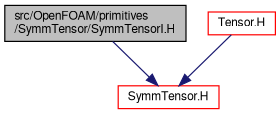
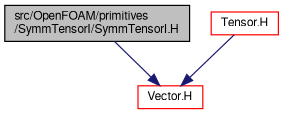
node "src/OpenFOAM/primitives /SymmTensor/SymmTensorI.H": label "src/OpenFOAM/primitives /SymmTensor/SymmTensorI.H" -> "src/OpenFOAM/primitives /SymmTensorI/SymmTensorI.H"
node "SymmTensor.H": label "SymmTensor.H" -> "Vector.H"
